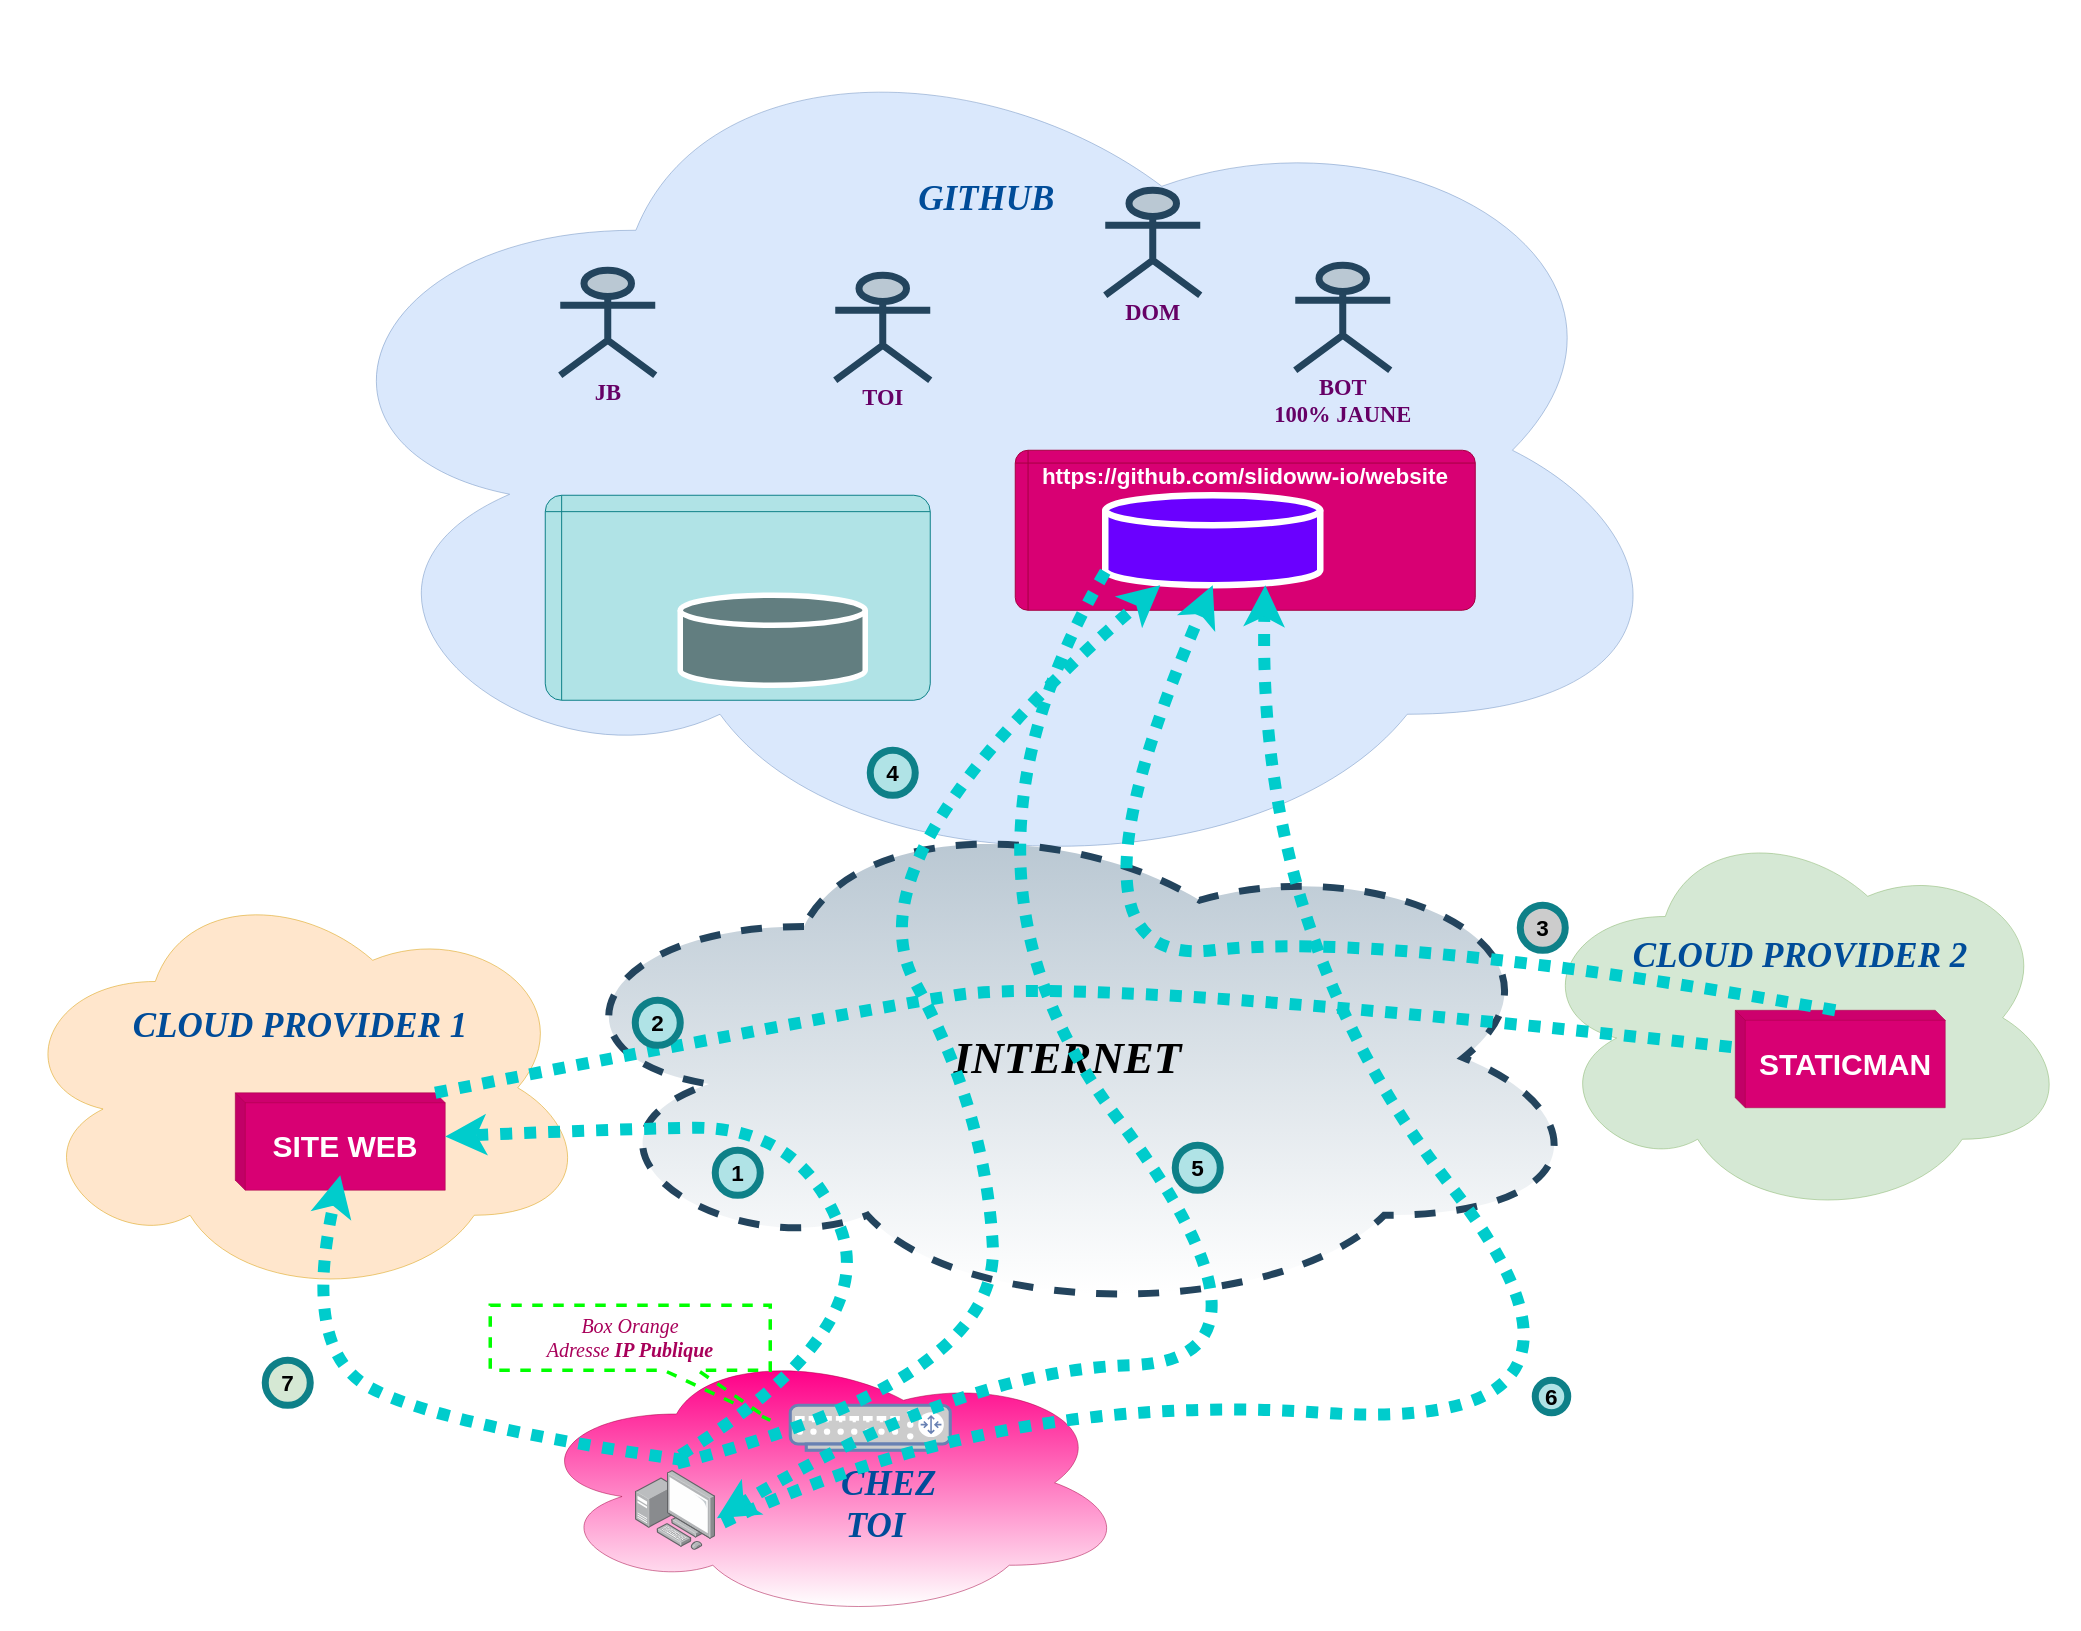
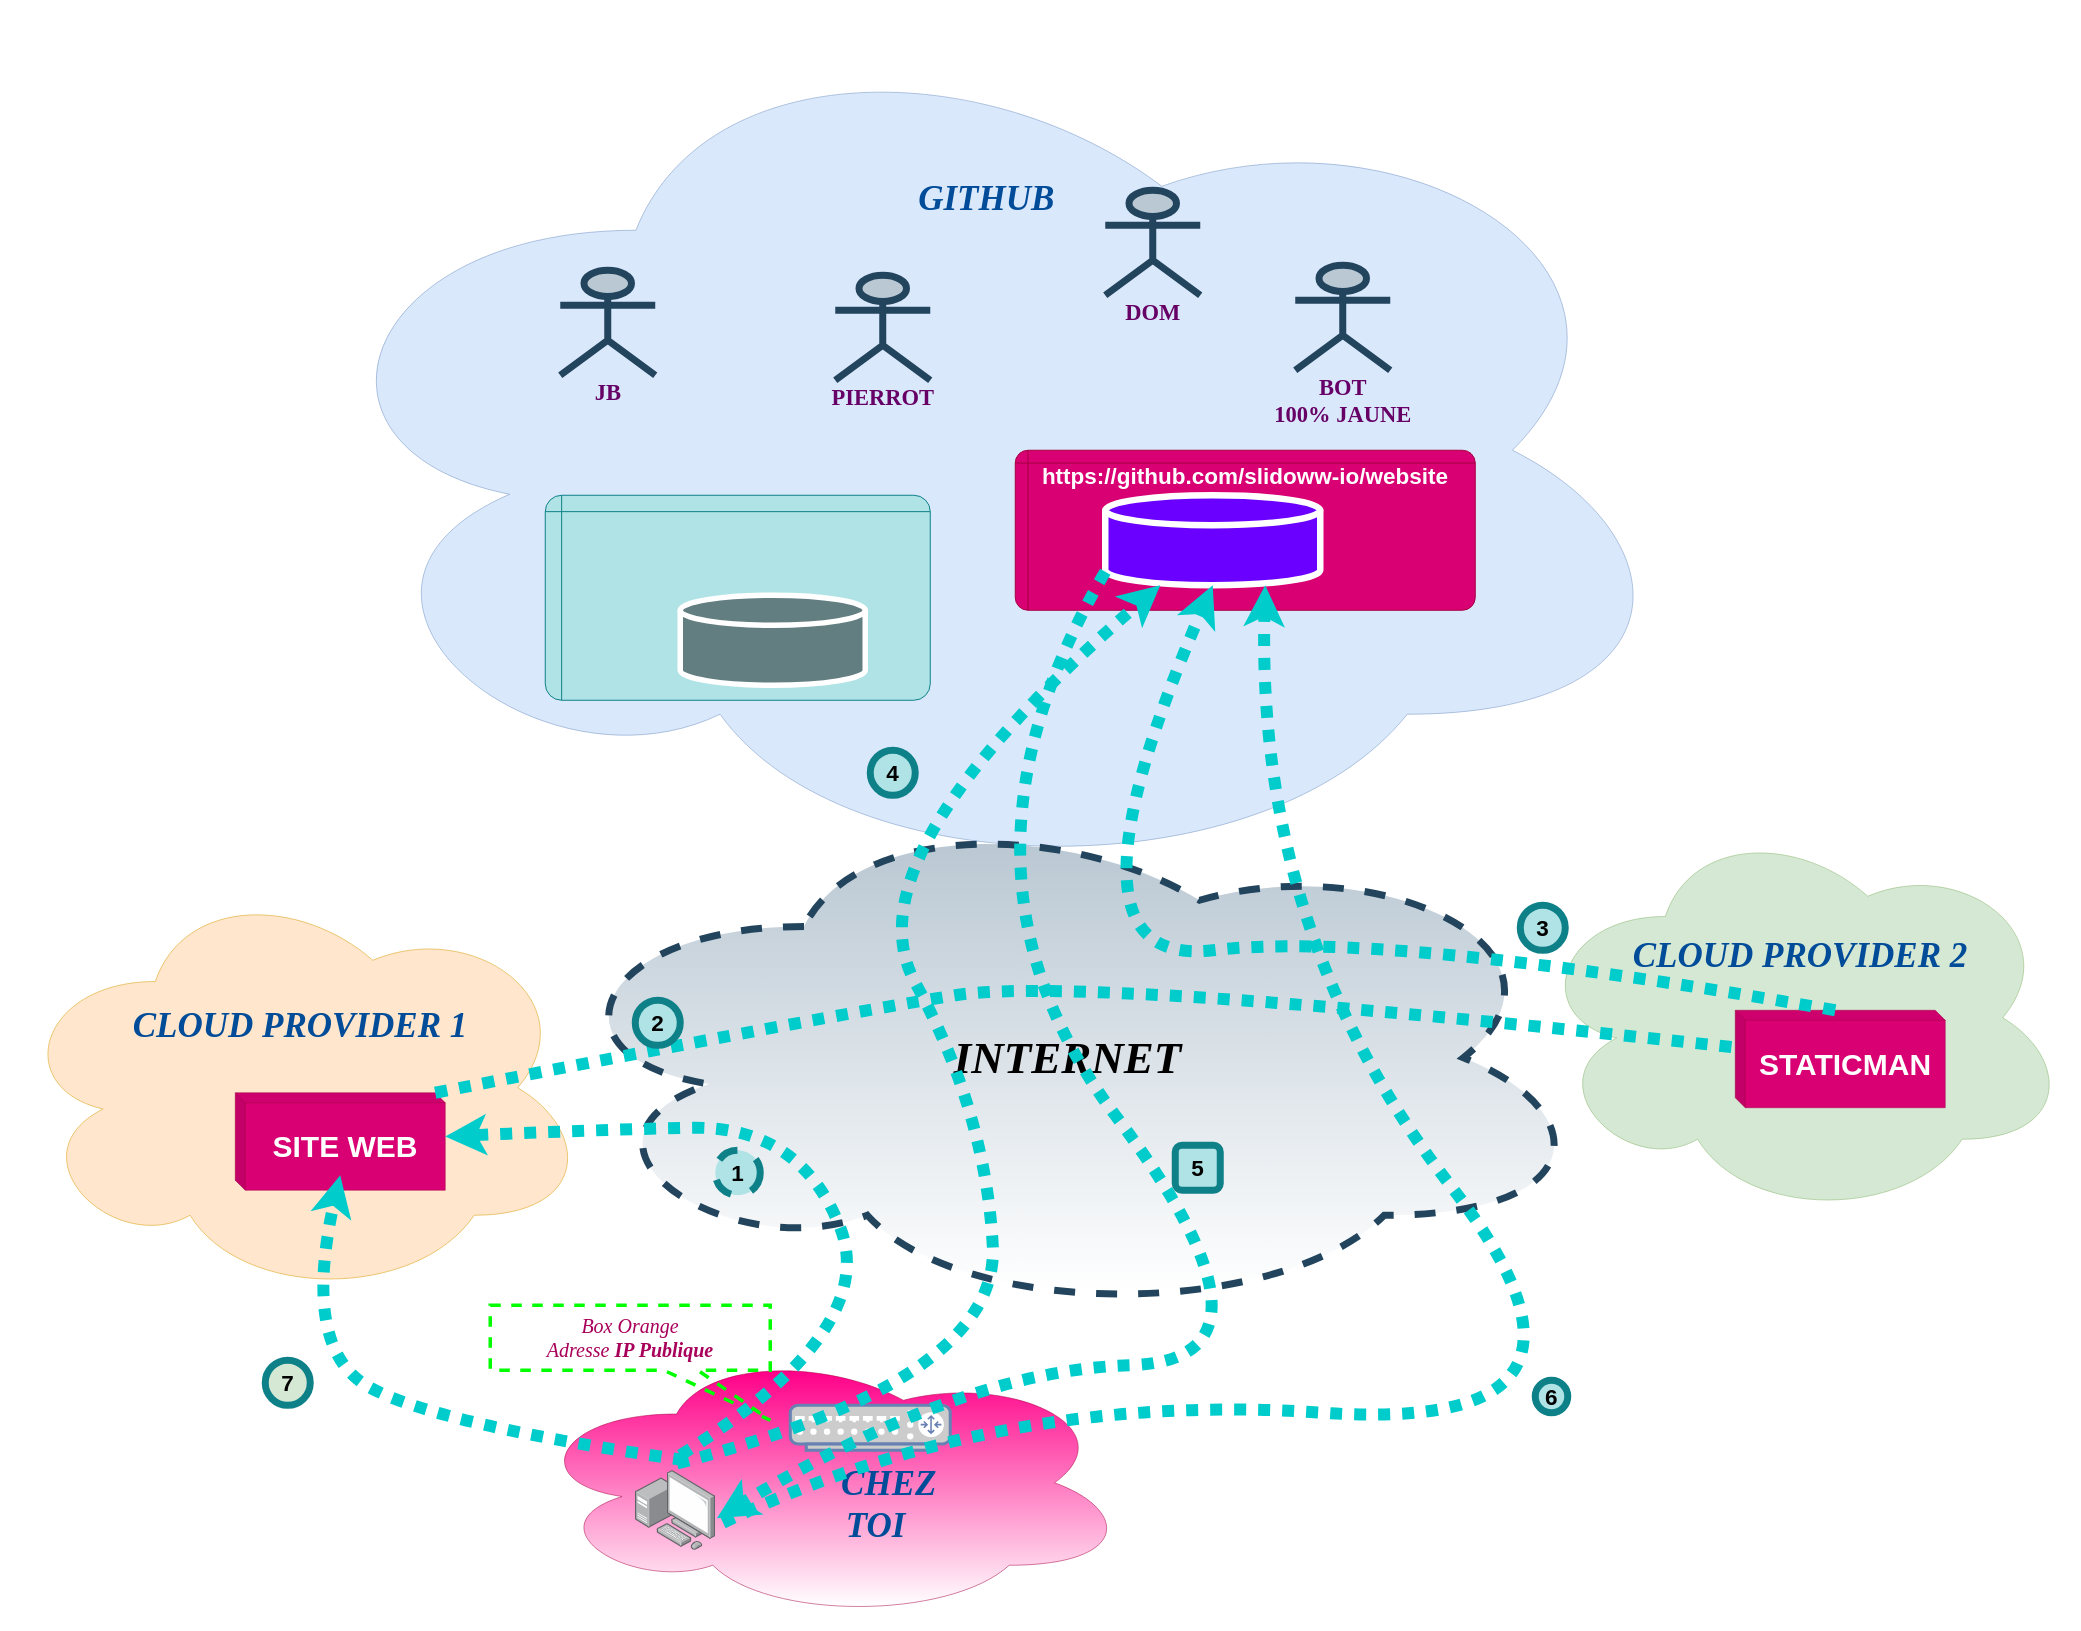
node "TOI": label "TOI" -> "PIERROT"
node "3": fillcolor #cccccc -> #b0e3e6
node "5": shape ellipse -> rounded rectangle
node "1": style solid -> dashed
